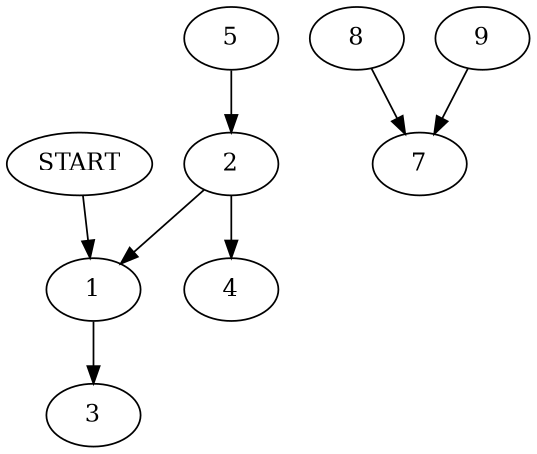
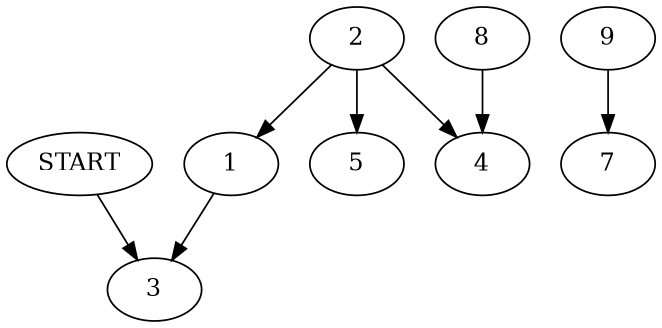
edge "5" -> "2": reversed
edge "8" -> "7": now "8" -> "4"
edge "START" -> "1": now "START" -> "3"
